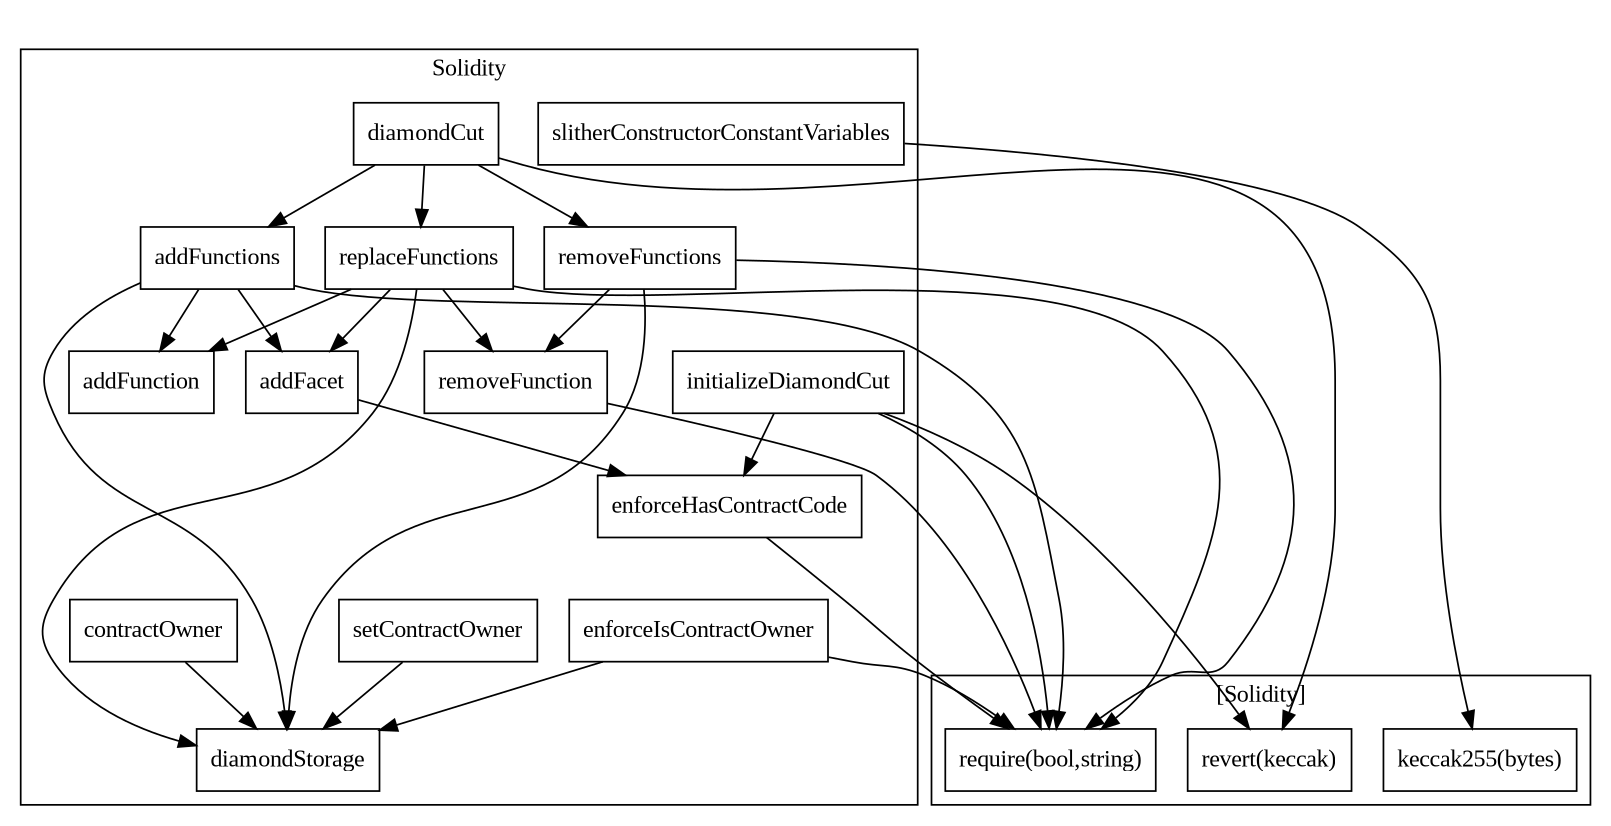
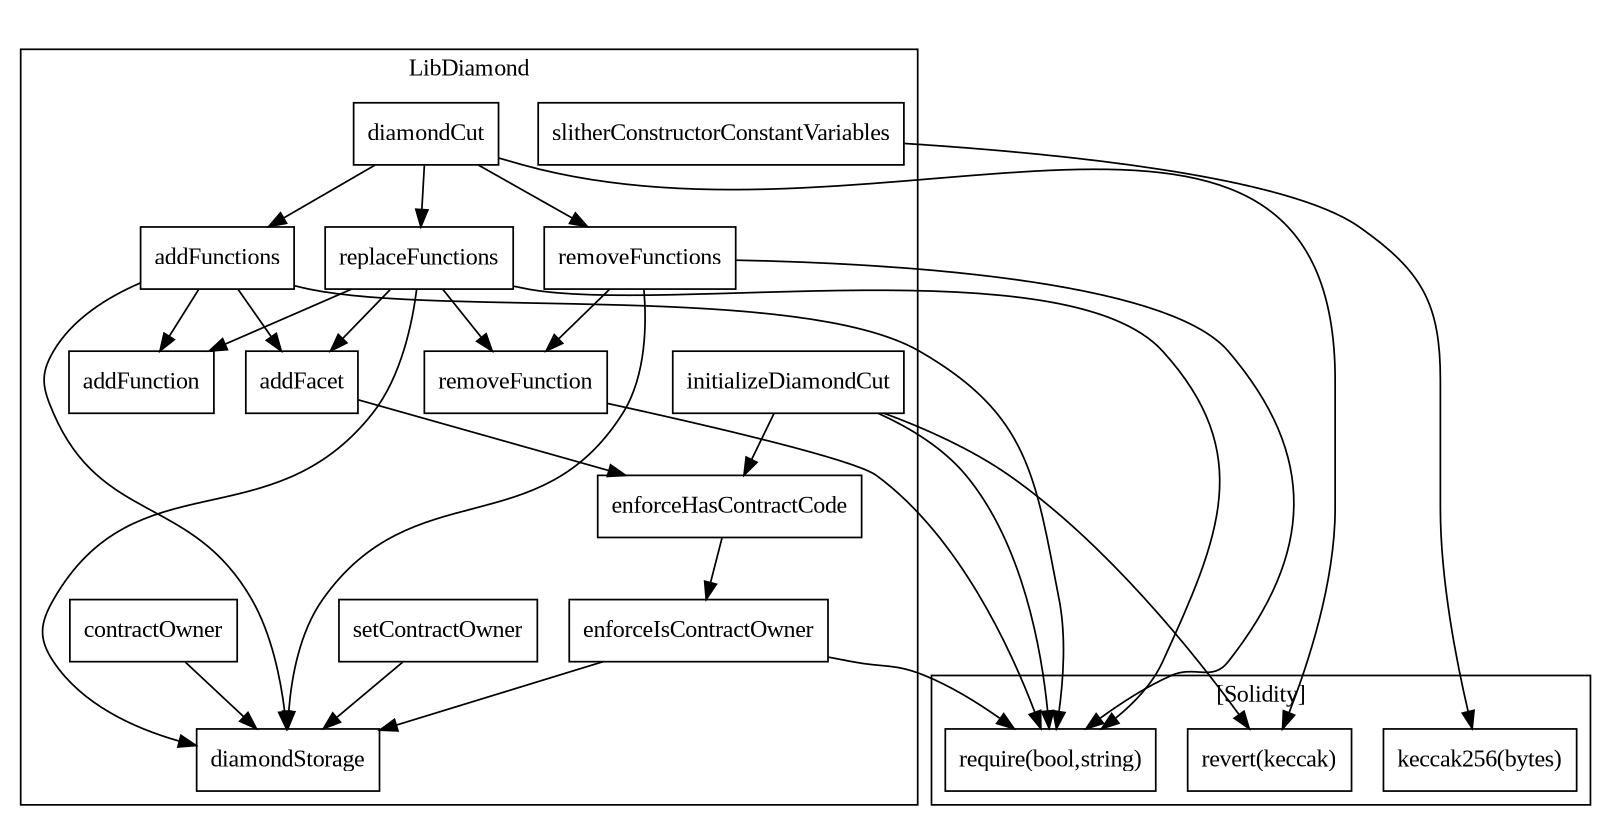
cluster "Solidity": label "Solidity" -> "LibDiamond"
edge "enforceHasContractCode" -> "require(bool,string)": now "enforceHasContractCode" -> "enforceIsContractOwner"
node "keccak255(bytes)": label "keccak255(bytes)" -> "keccak256(bytes)"
